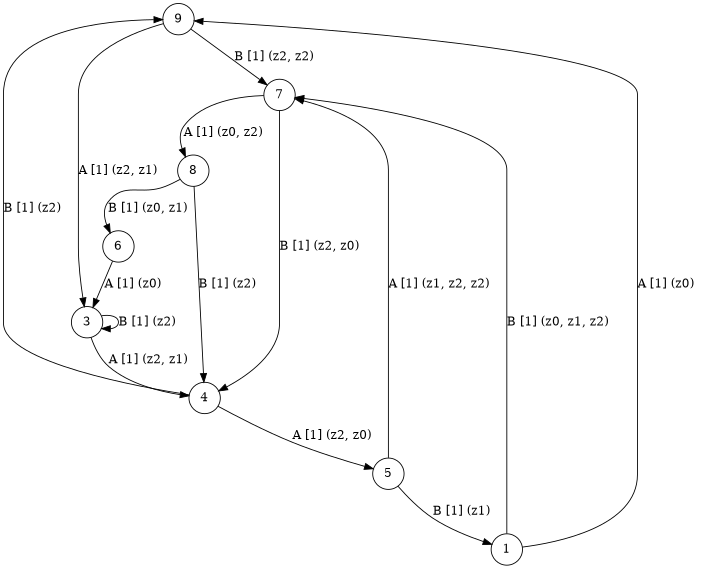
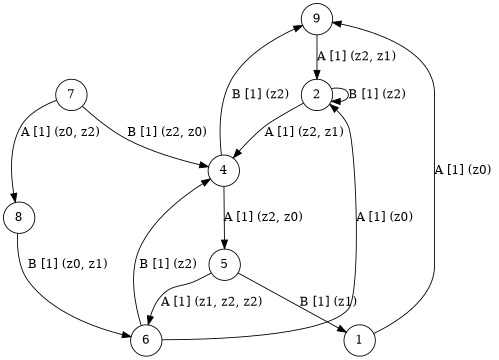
edge "9" -> "7": removed, label "B [1] (z2, z2)"
edge "1" -> "7": removed, label "B [1] (z0, z1, z2)"
edge "5" -> "7": now "5" -> "6"
edge "8" -> "4": now "6" -> "4"
node "3": label "3" -> "2"
